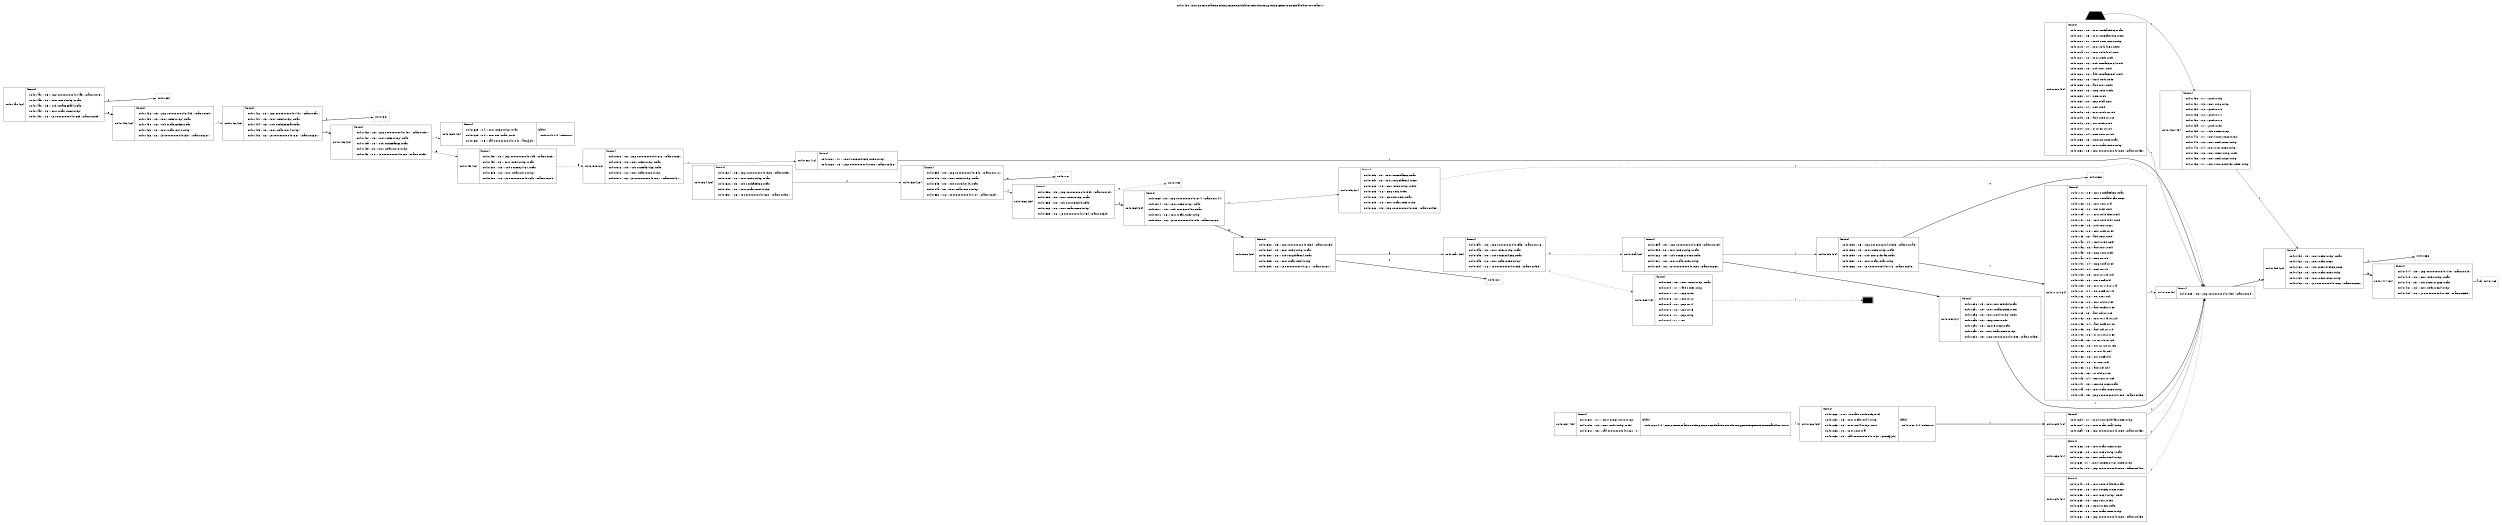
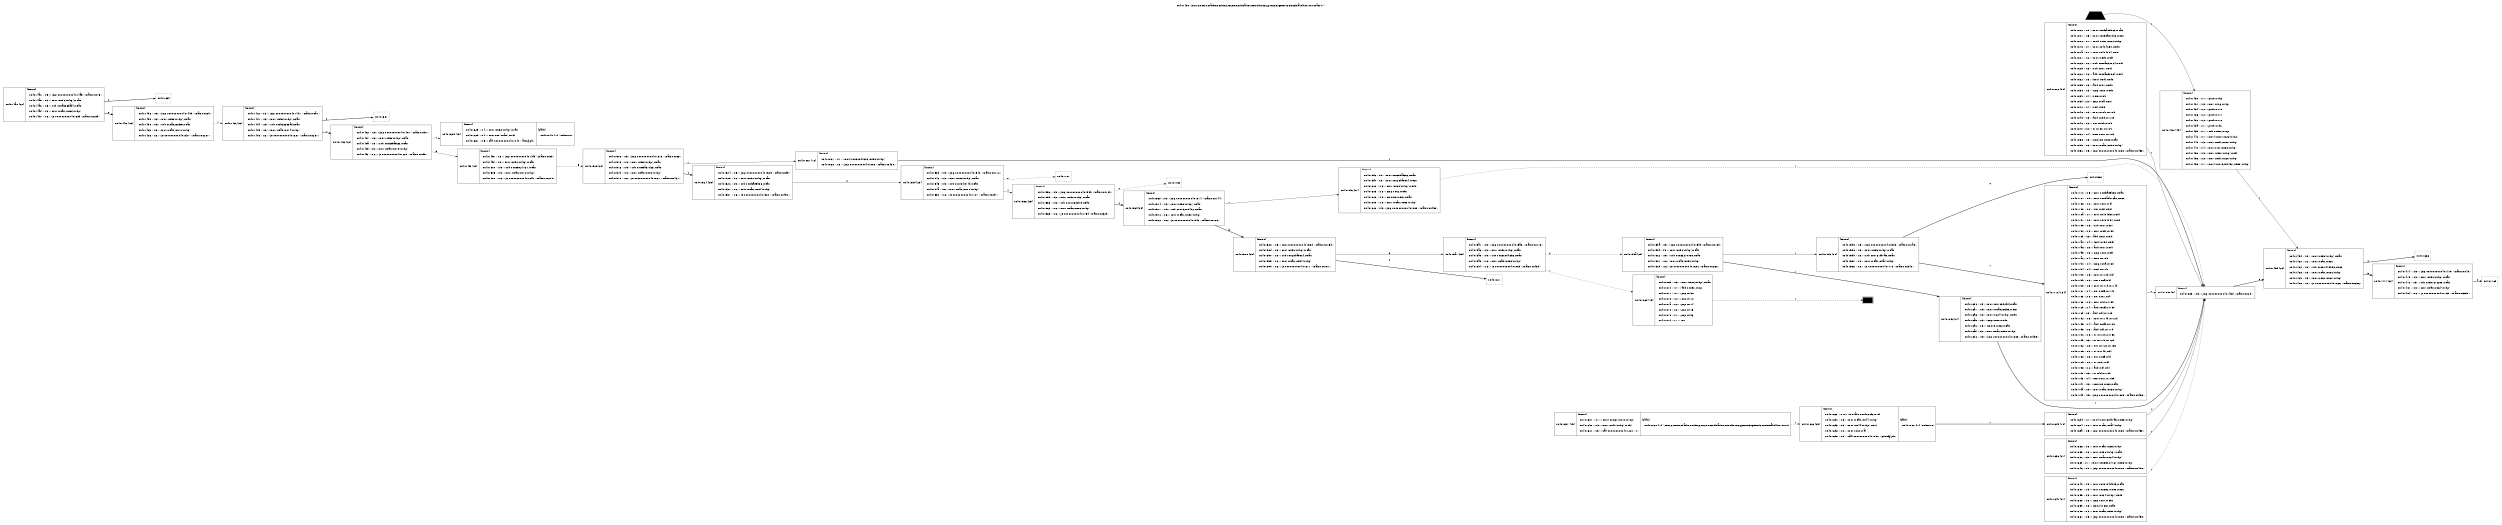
edge "0x40150e [22]" -> "0x401524 [25]": added, label "4"
edge "0x40153d [25]" -> "0x401727": style bold -> dashed
